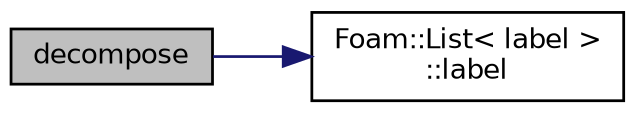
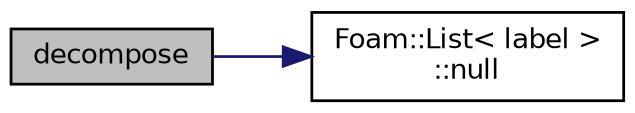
node "Foam::List< label > ::label": label "Foam::List< label > ::label" -> "Foam::List< label > ::null"
